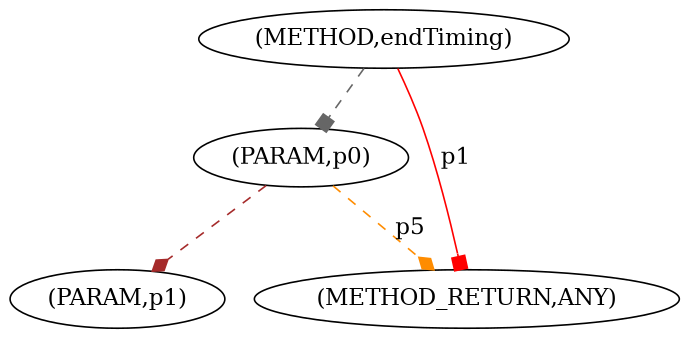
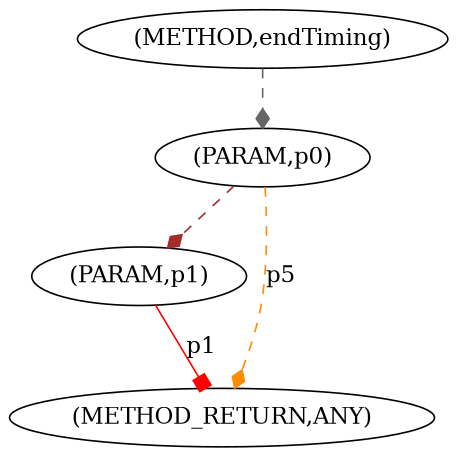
edge "(METHOD,endTiming)" -> "(PARAM,p0)": arrowhead box -> diamond
edge "(METHOD,endTiming)" -> "(METHOD_RETURN,ANY)": now "(PARAM,p1)" -> "(METHOD_RETURN,ANY)"
